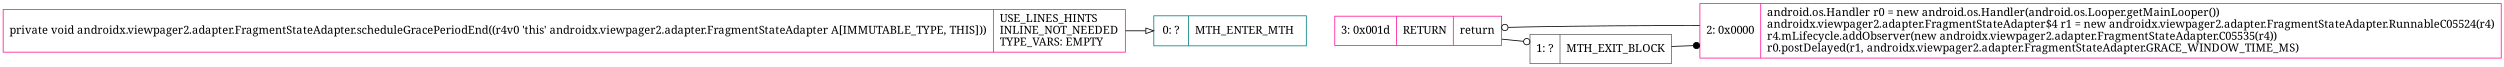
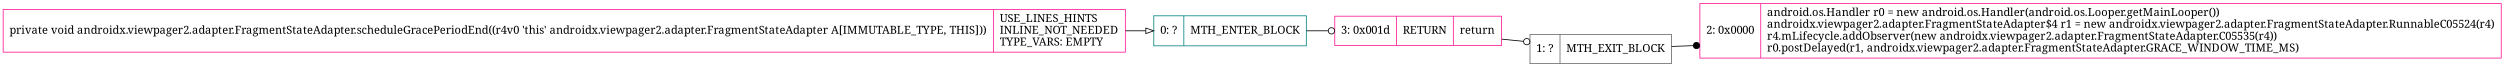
edge "2: 0x0000" -> "3: 0x001d": now "0: ?" -> "3: 0x001d"
node "0: ?": text "MTH_ENTER_MTH" -> "MTH_ENTER_BLOCK"
